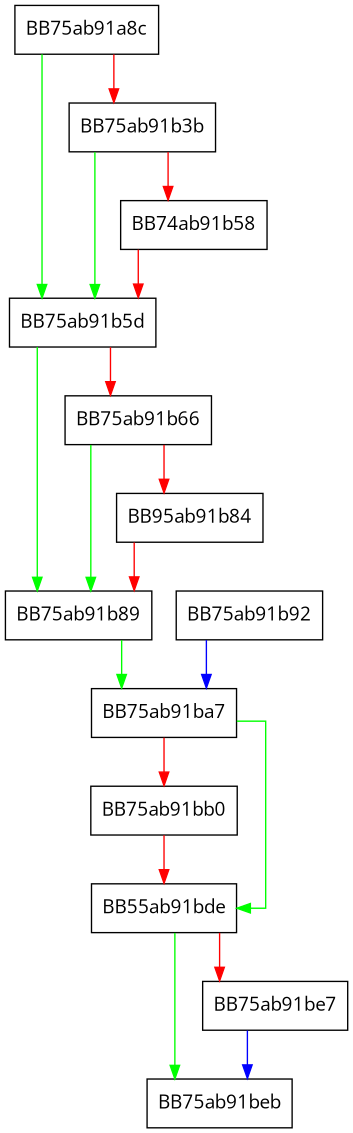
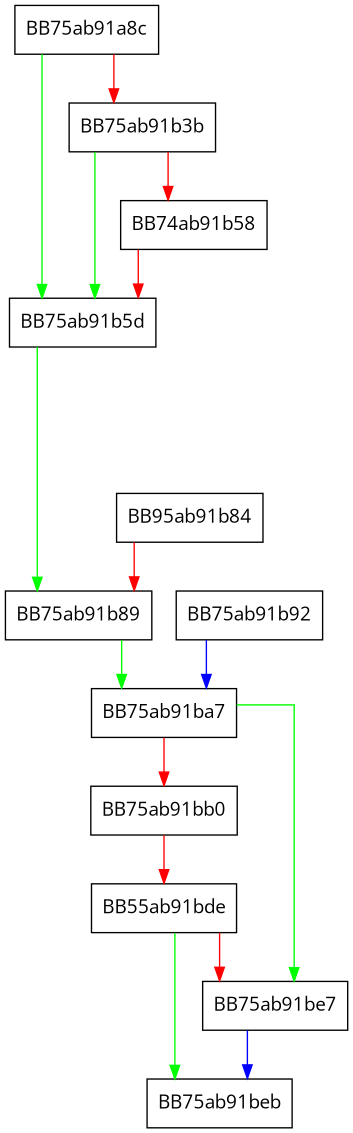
node "BB75ab91b66": removed
edge "BB75ab91ba7" -> "BB55ab91bde": now "BB75ab91ba7" -> "BB75ab91be7"
